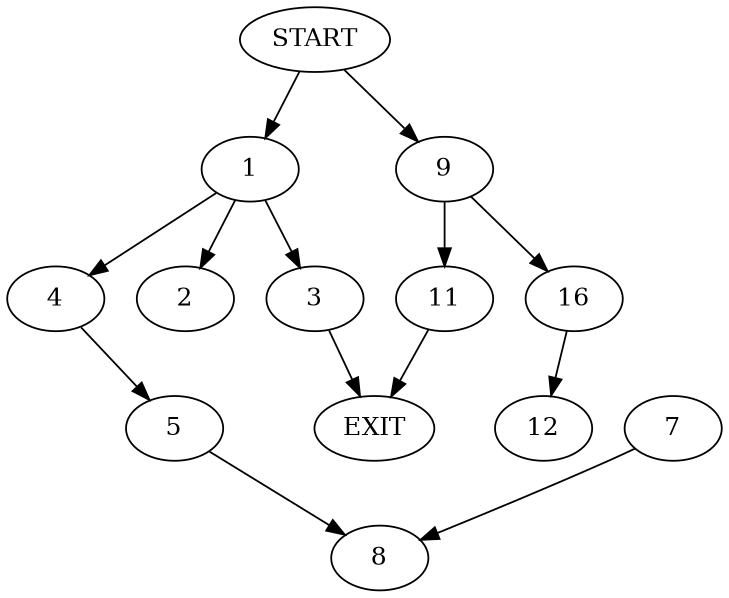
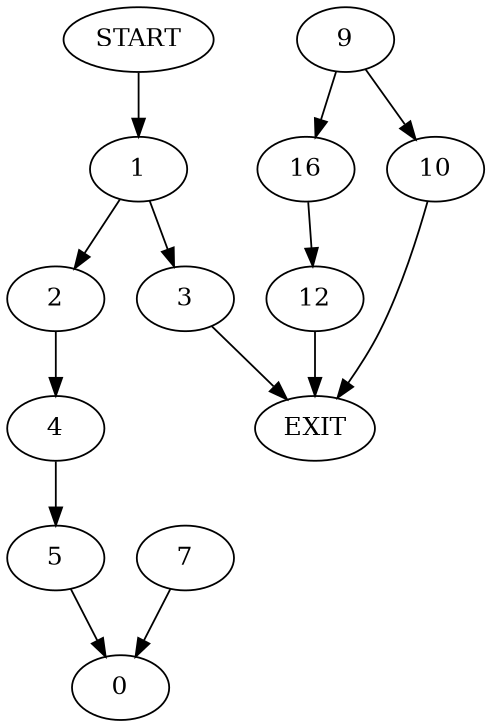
edge "START" -> "9": removed
edge "1" -> "4": now "2" -> "4"
node "11": label "11" -> "10"
edge "12" -> "EXIT": added
node "8": label "8" -> "0"
